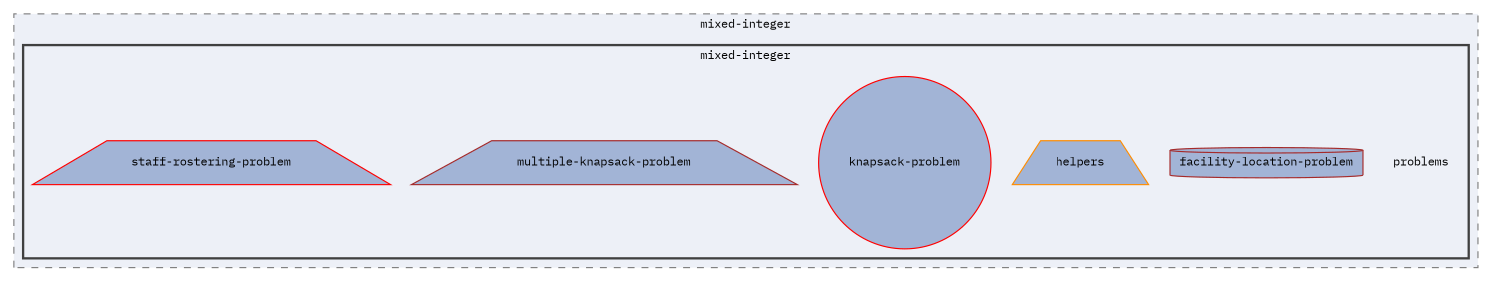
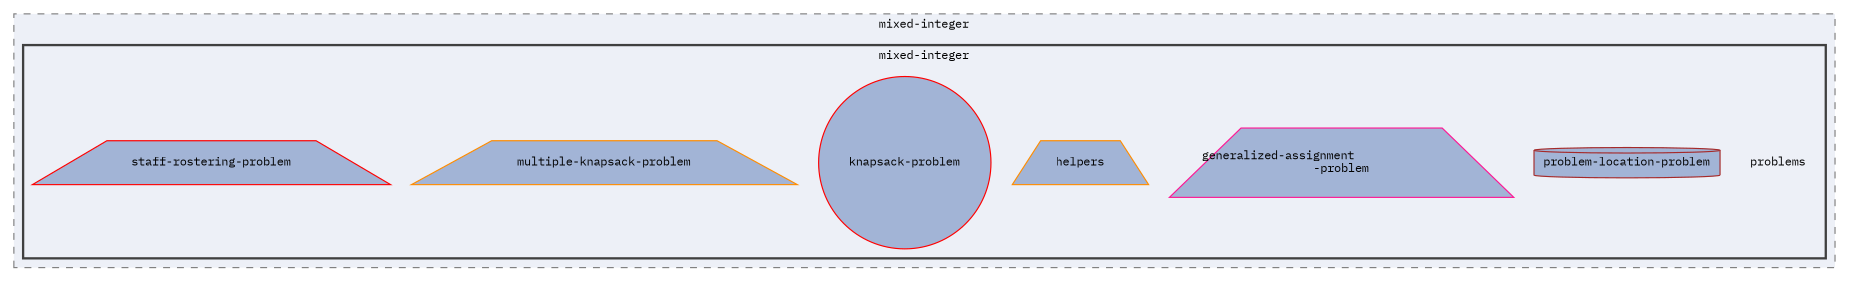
node "multiple-knapsack-problem": color brown -> darkorange
node "facility-location-problem": label "facility-location-problem" -> "problem-location-problem"
node "generalized-assignment -problem": added
